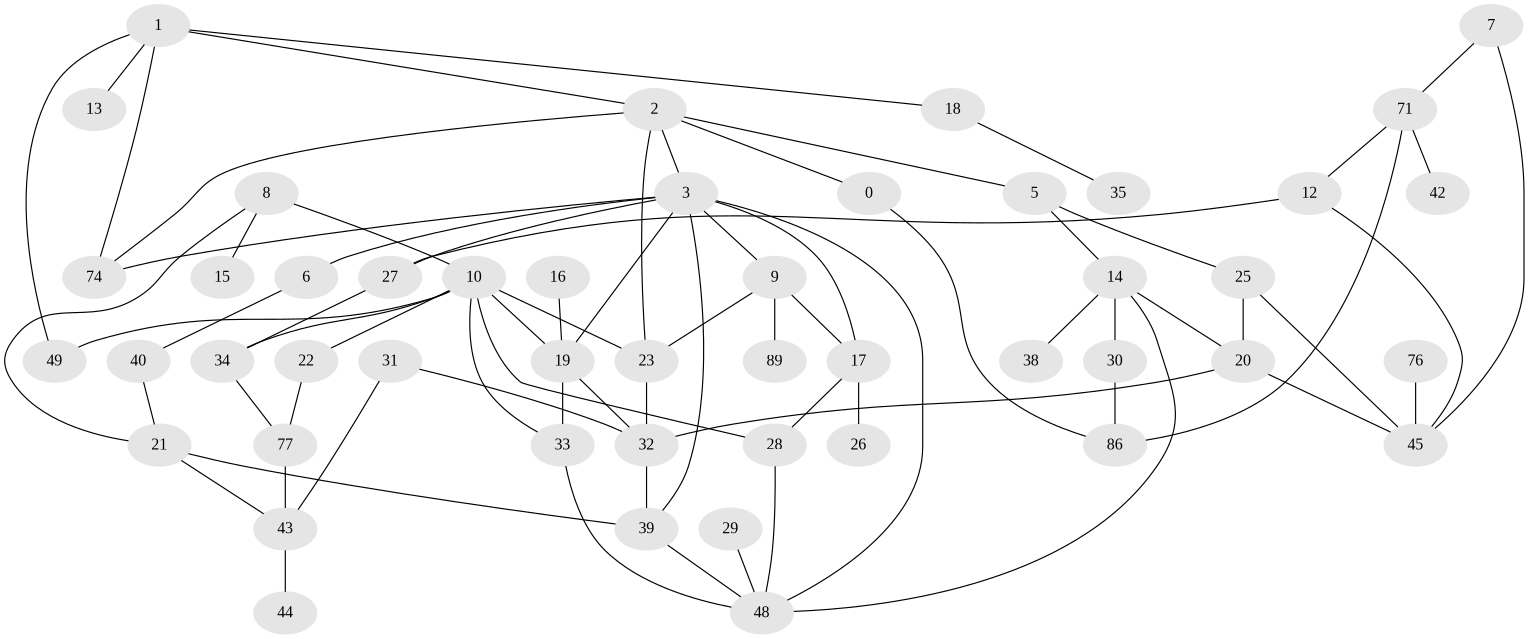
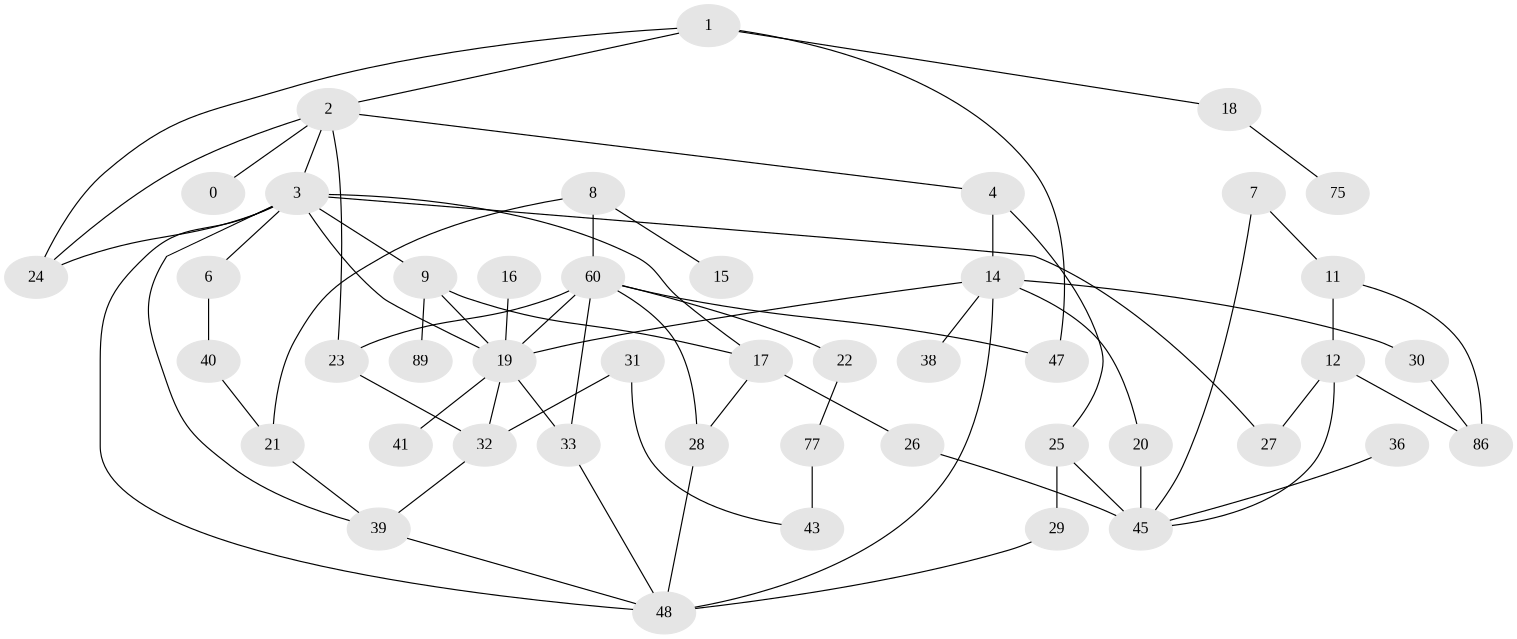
node "13": removed
node "71": label "71" -> "11"
node "5": label "5" -> "4"
node "35": label "35" -> "75"
node "42": removed
node "74": label "74" -> "24"
node "10": label "10" -> "60"
edge "14" -- "19": added
edge "9" -- "23": now "9" -- "19"
edge "25" -- "20": now "25" -- "29"
edge "0" -- "86": now "12" -- "86"
node "49": label "49" -> "47"
node "34": removed
node "76": label "76" -> "36"
edge "20" -- "32": removed
node "41": added
edge "26" -- "45": added
edge "21" -- "43": removed
node "44": removed
